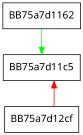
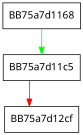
node "BB75a7d1162": label "BB75a7d1162" -> "BB75a7d1168"
edge "BB75a7d12cf" -> "BB75a7d11c5": reversed
